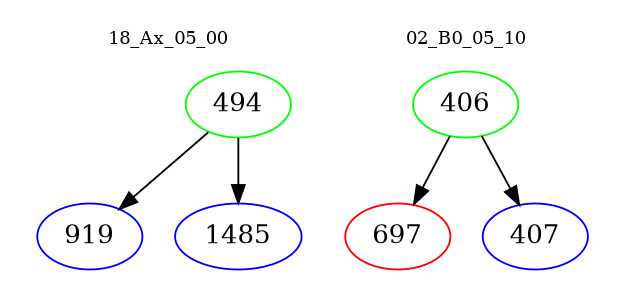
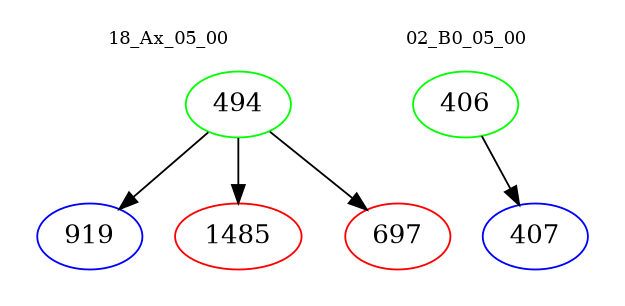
cluster "02_B0_05_10": label "02_B0_05_10" -> "02_B0_05_00"
edge "406" -> "697": now "494" -> "697"
node "1485": color blue -> red
